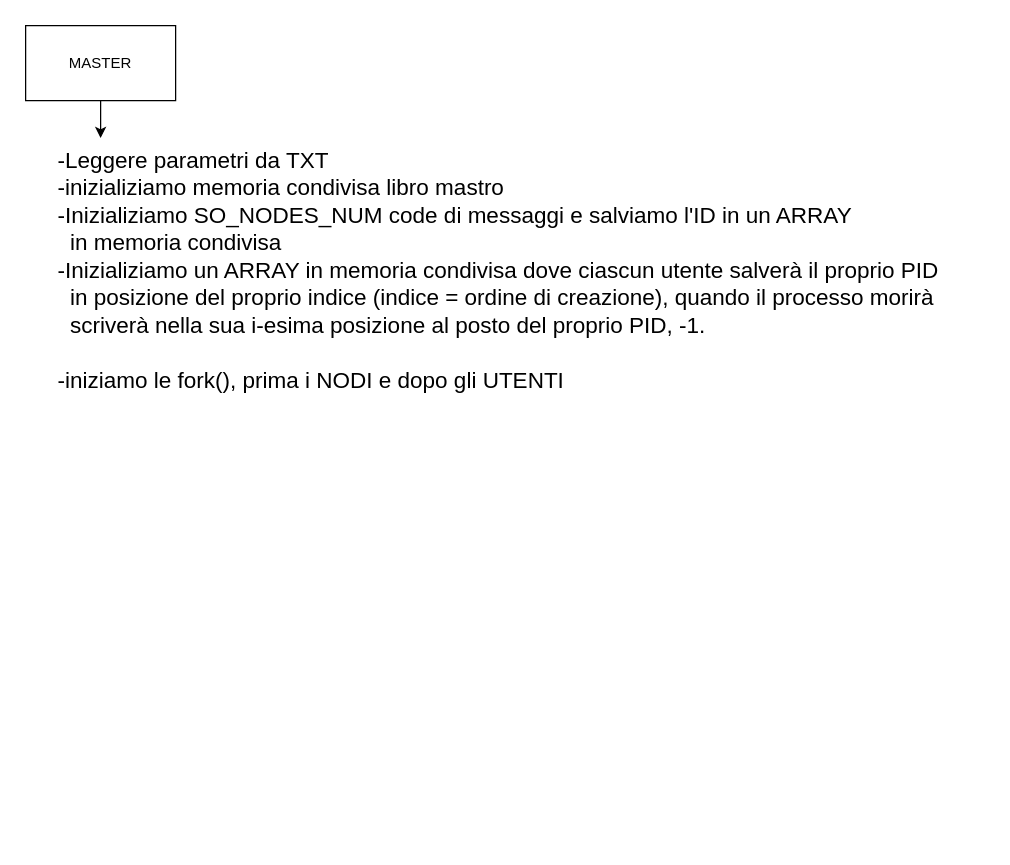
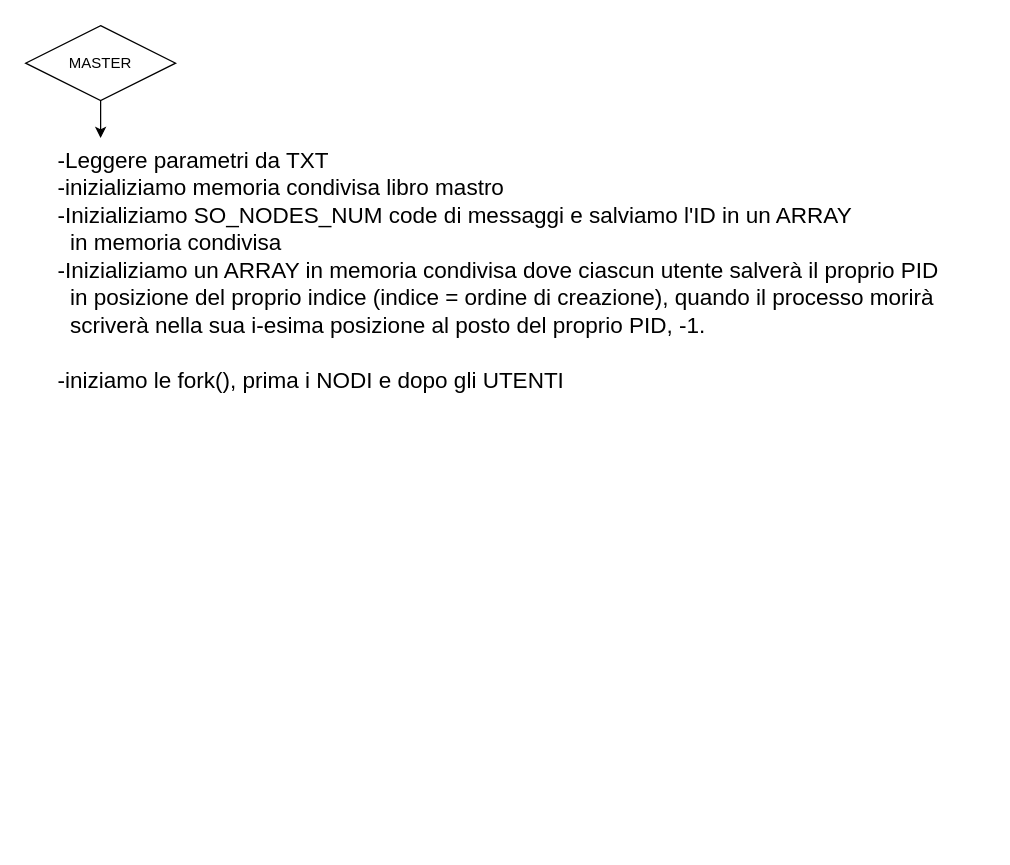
node "MASTER": shape rectangle -> diamond
